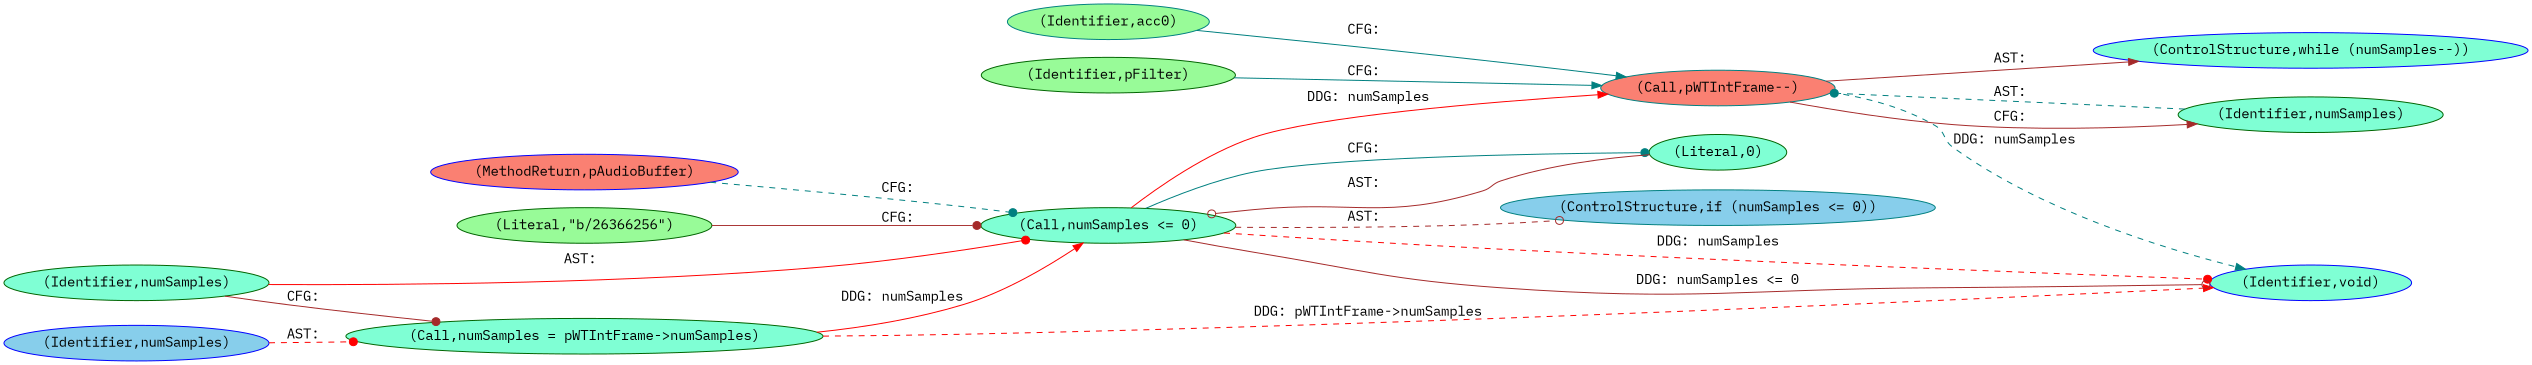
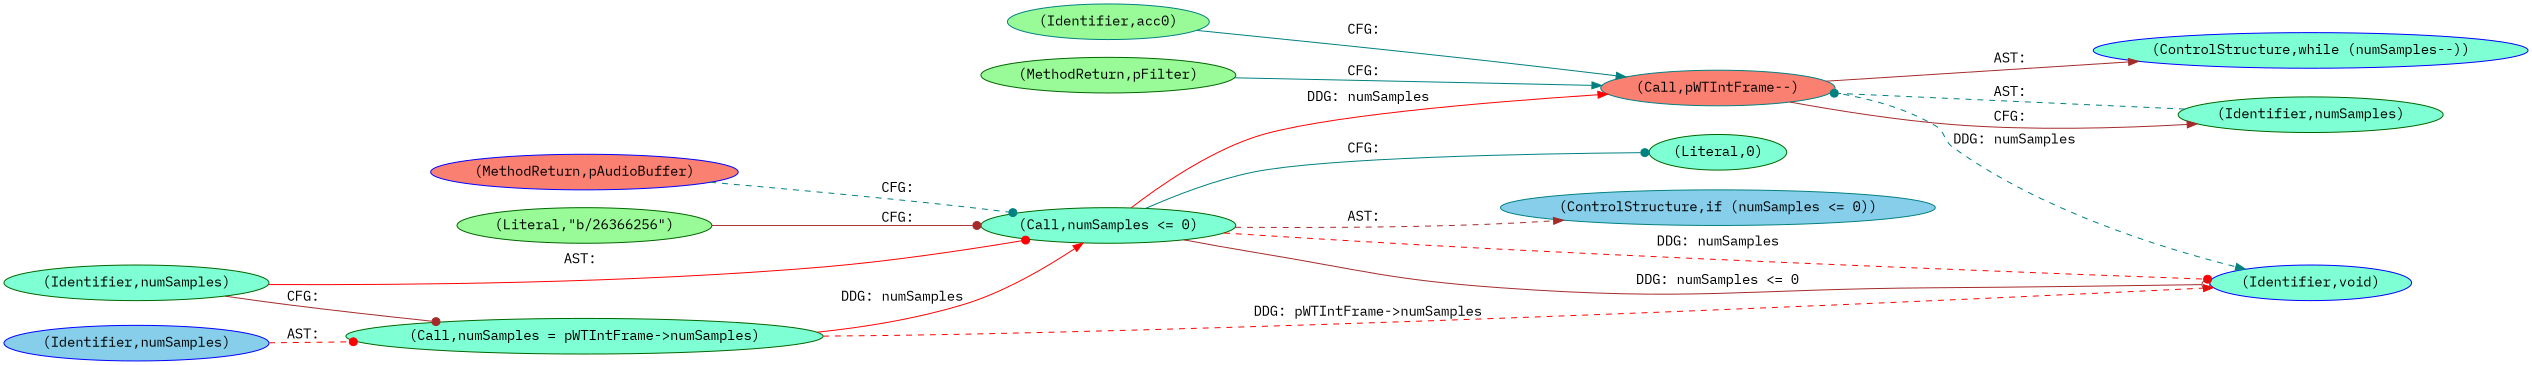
node "(Identifier,pFilter)": label "(Identifier,pFilter)" -> "(MethodReturn,pFilter)"
edge "(Literal,0)" -> "(Call,numSamples <= 0)": removed, label "AST:"
edge "(Call,numSamples <= 0)" -> "(ControlStructure,if (numSamples <= 0))": arrowhead odot -> normal
